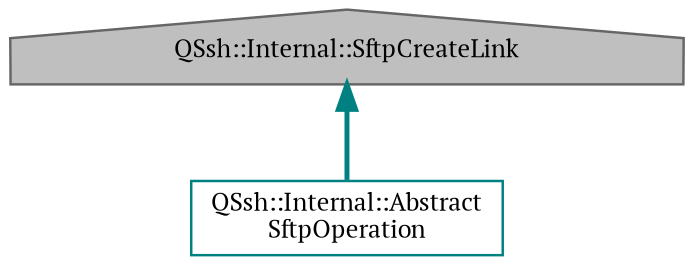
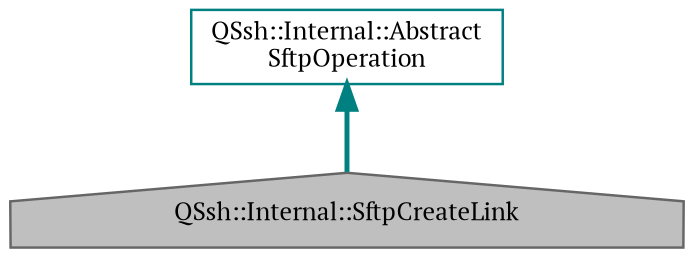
edge "QSsh::Internal::Abstract SftpOperation" -> "QSsh::Internal::SftpCreateLink": reversed
